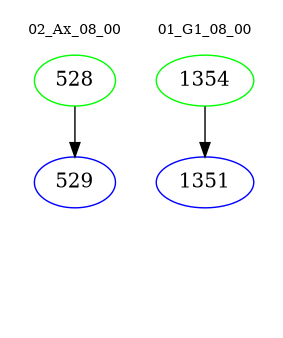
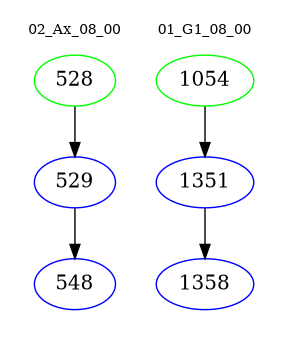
node "1354": label "1354" -> "1054"
node "548": added
node "1358": added
